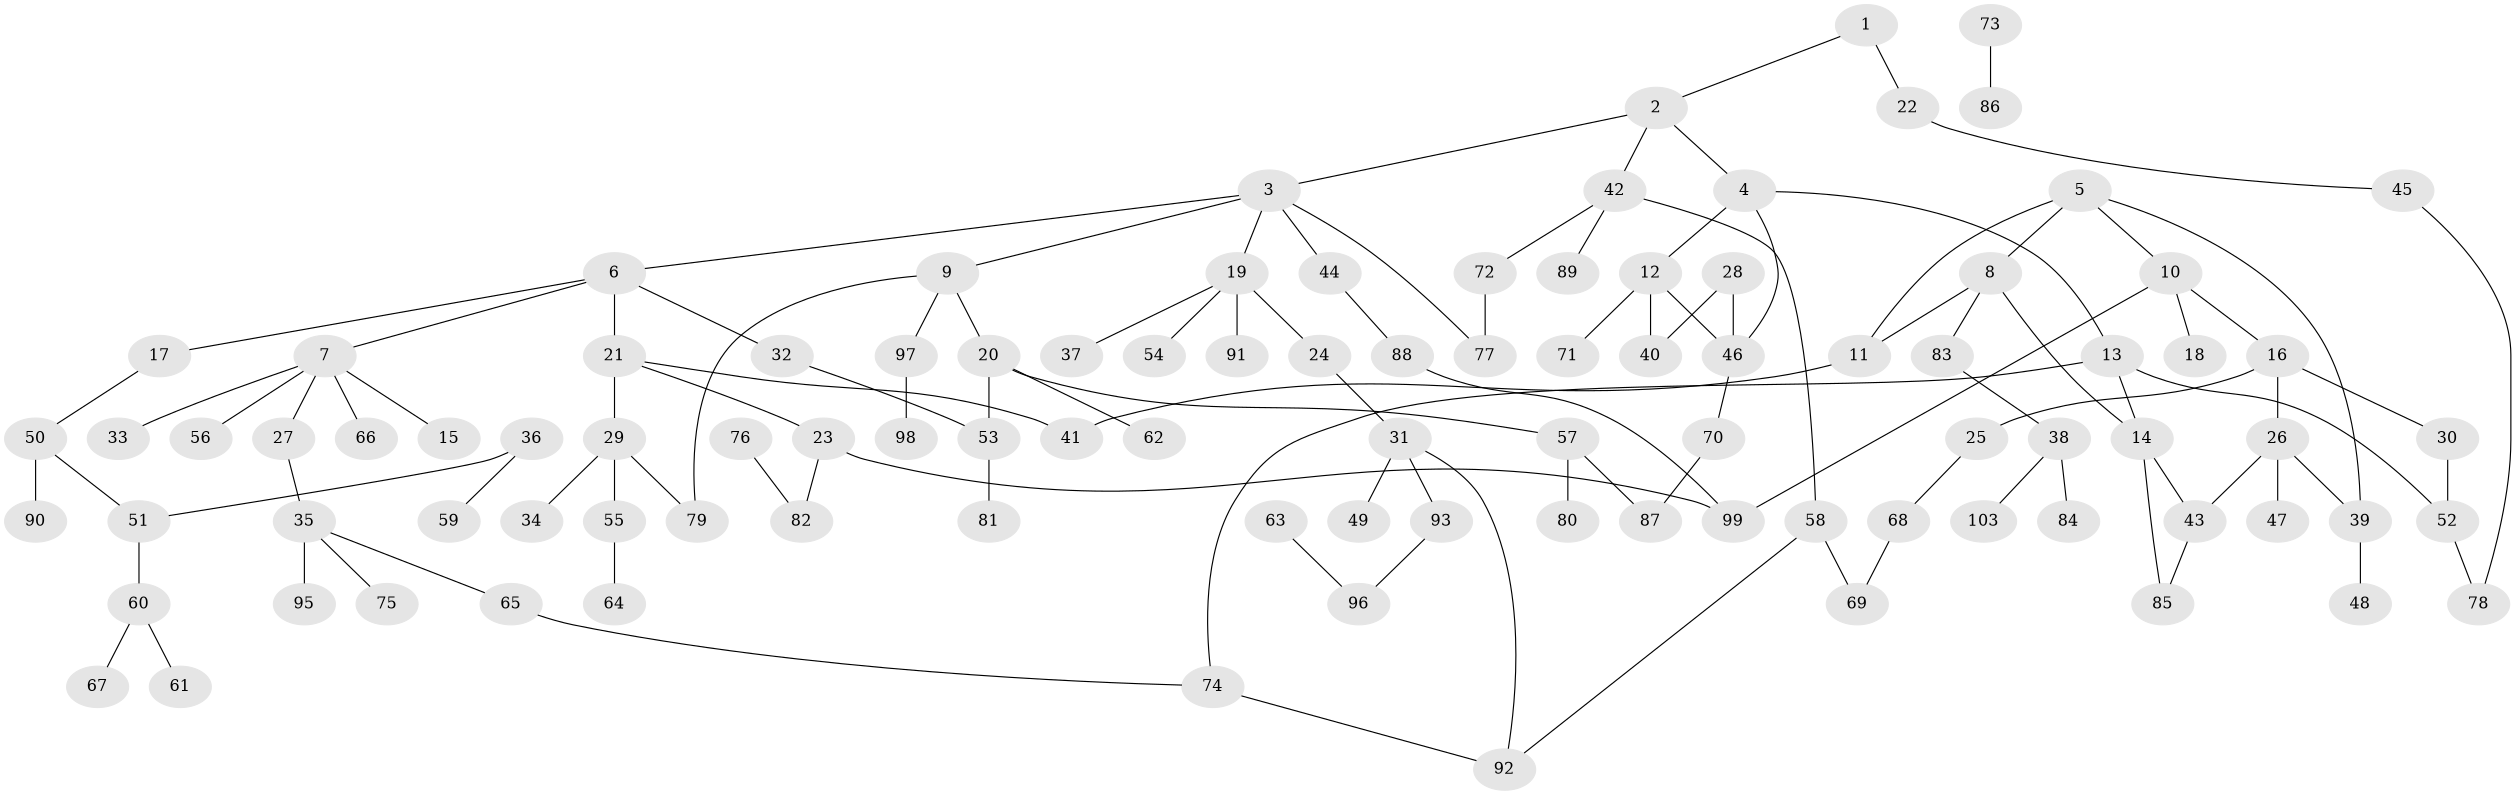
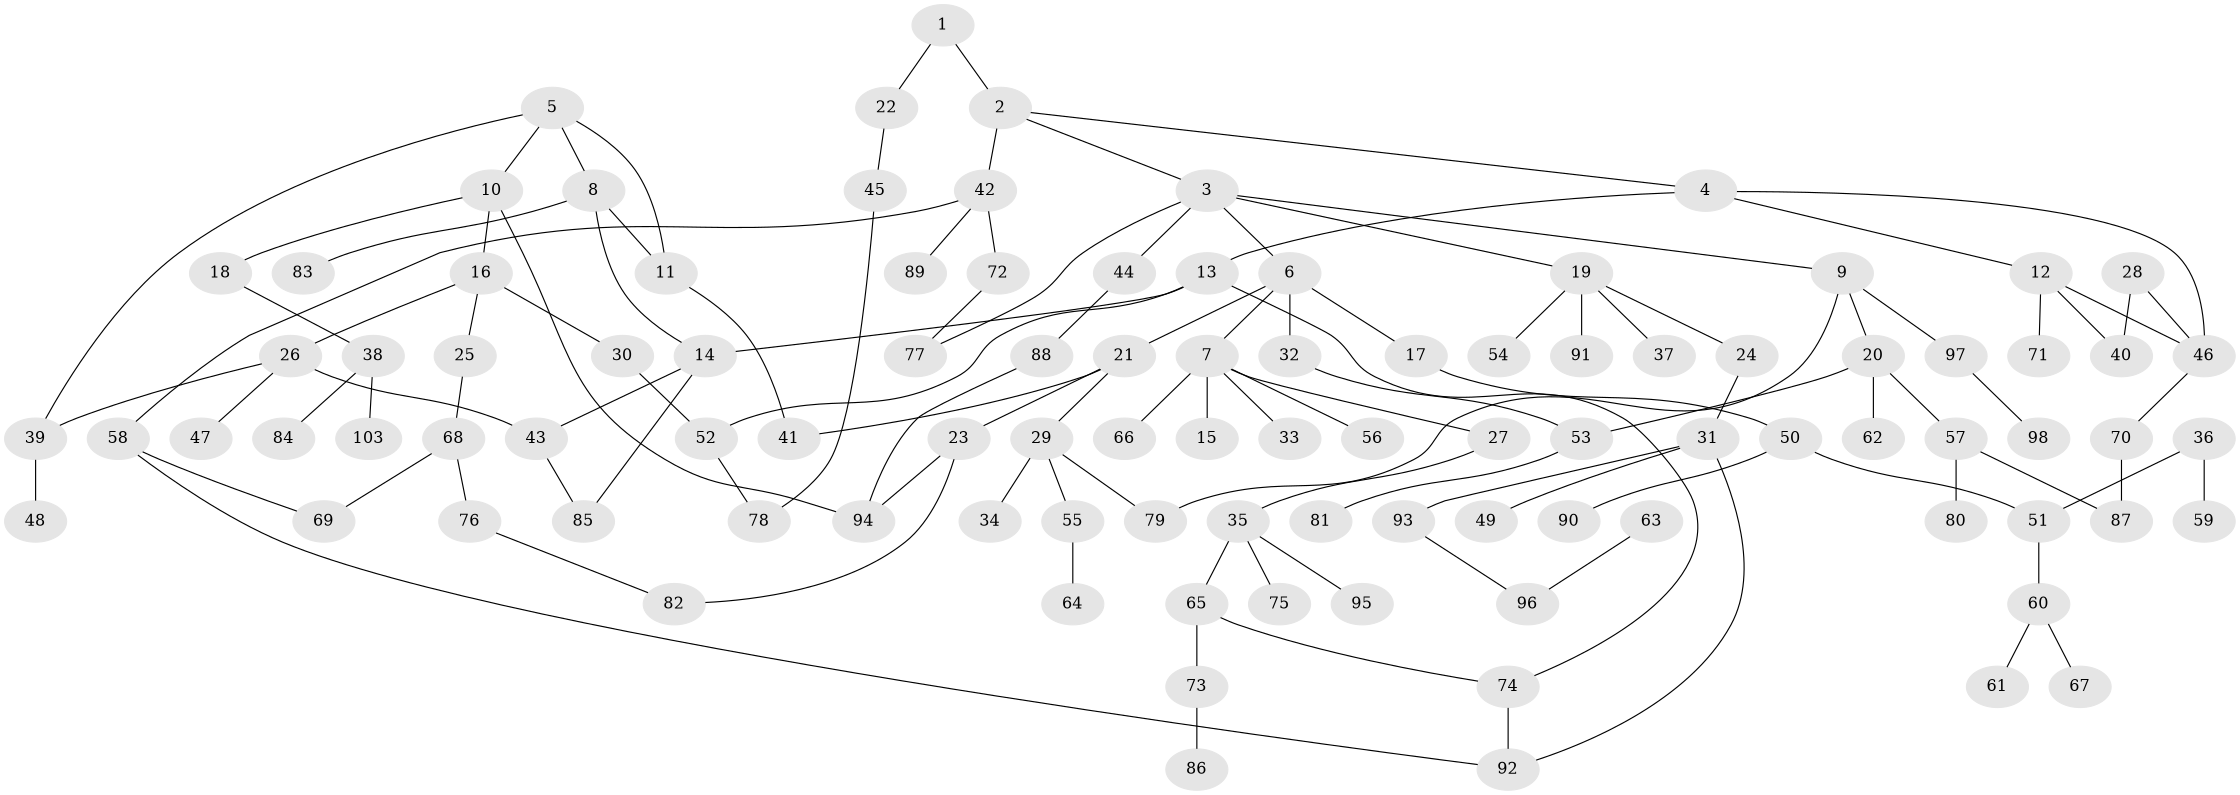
edge "83" -- "38": now "18" -- "38"
edge "68" -- "76": added
node "99": label "99" -> "94"
edge "65" -- "73": added
